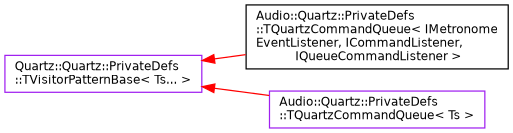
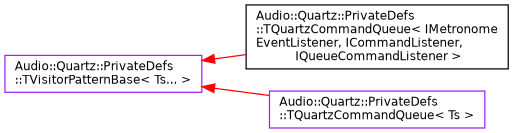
node "Quartz::Quartz::PrivateDefs ::TVisitorPatternBase< Ts... >": label "Quartz::Quartz::PrivateDefs ::TVisitorPatternBase< Ts... >" -> "Audio::Quartz::PrivateDefs ::TVisitorPatternBase< Ts... >"
